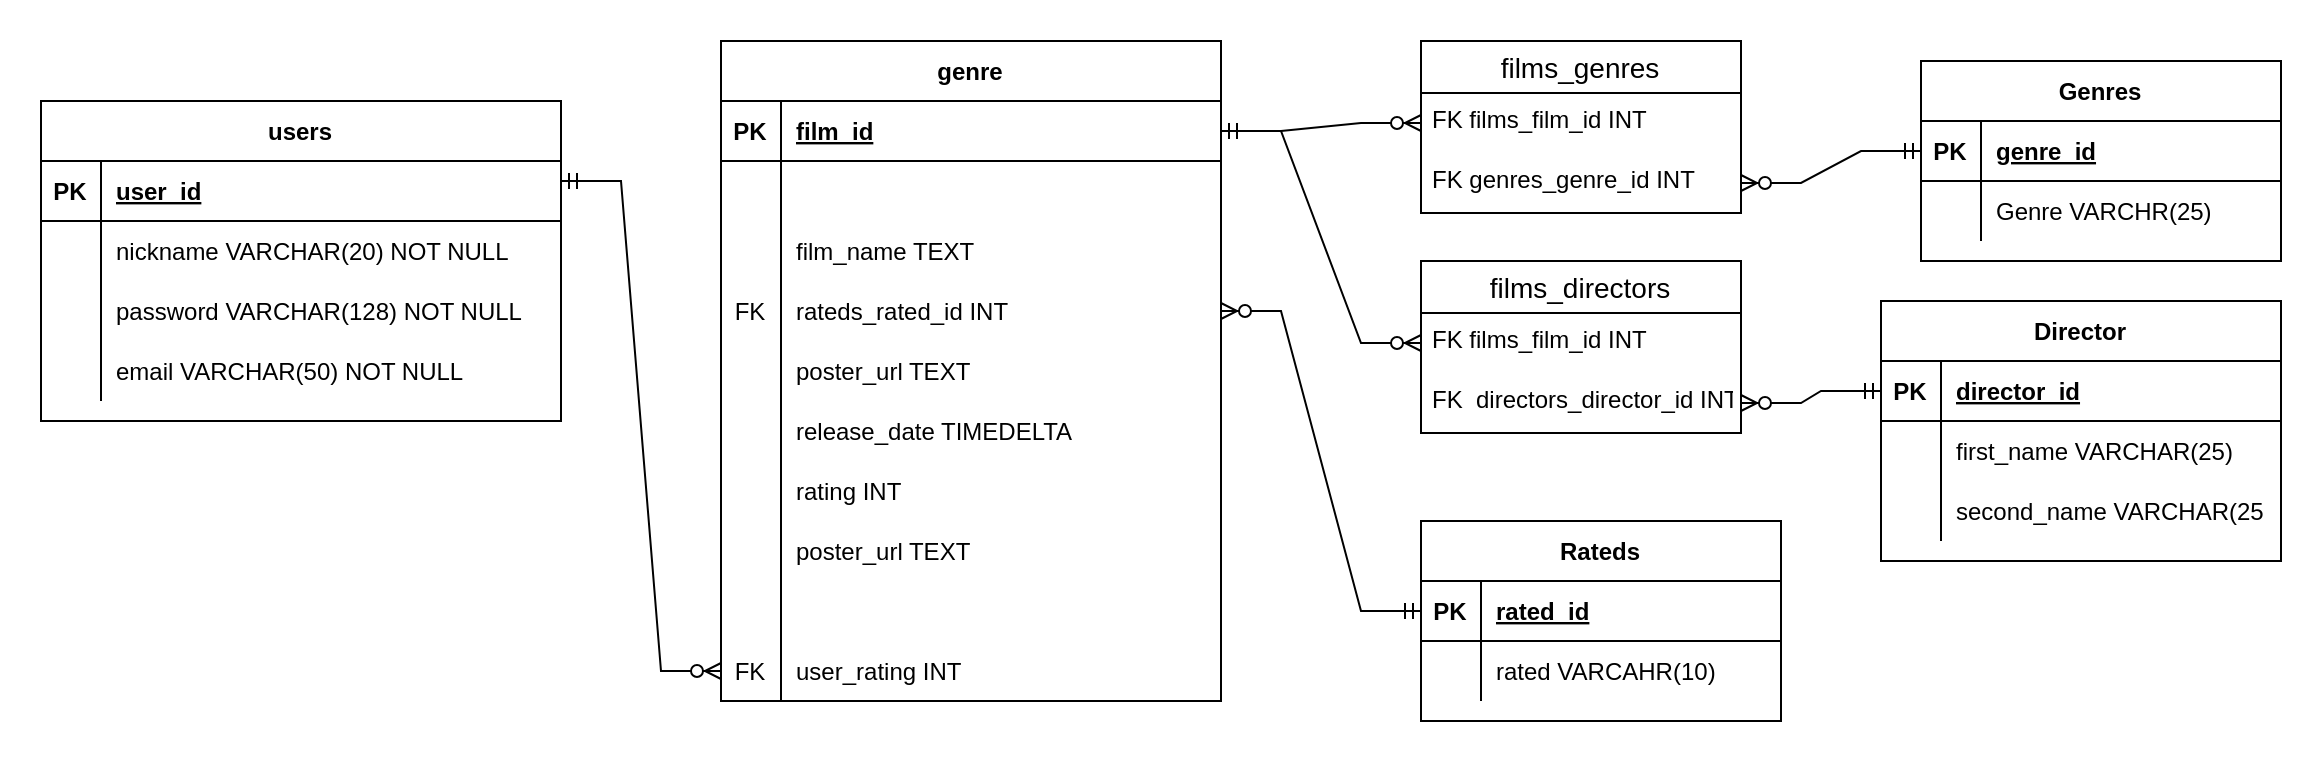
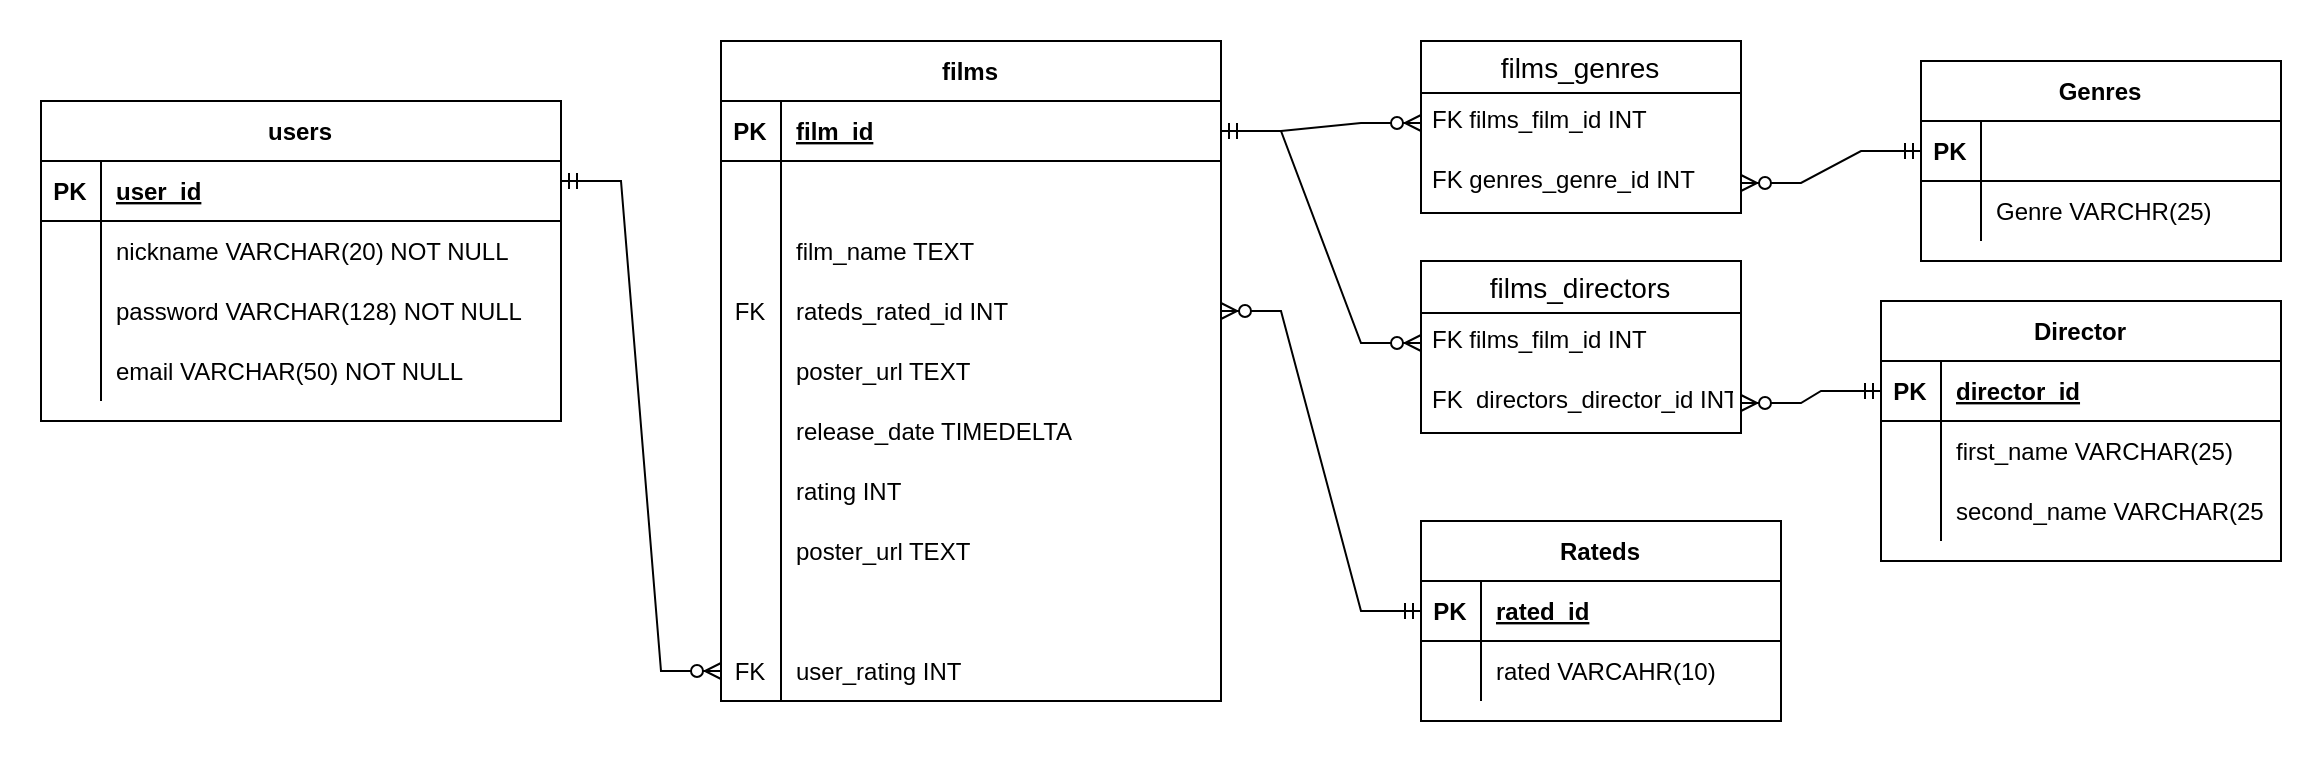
node "genre": label "genre" -> "films"
node "genre_id": removed
